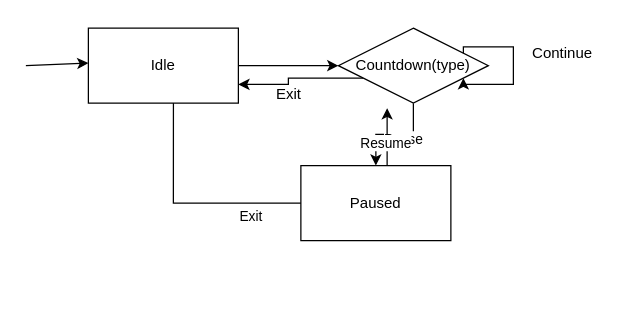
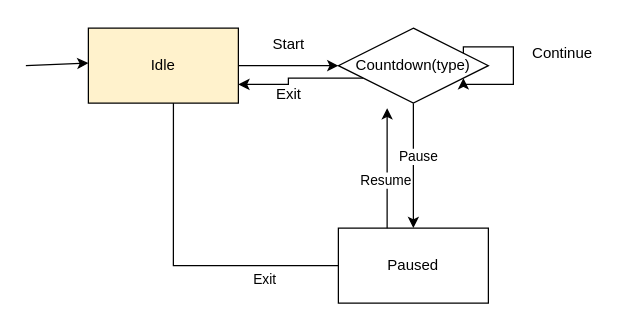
node "Start": added
node "Idle": fillcolor #ffffff -> #fff2cc
node "Paused": moved (376, 203) -> (413, 266)
